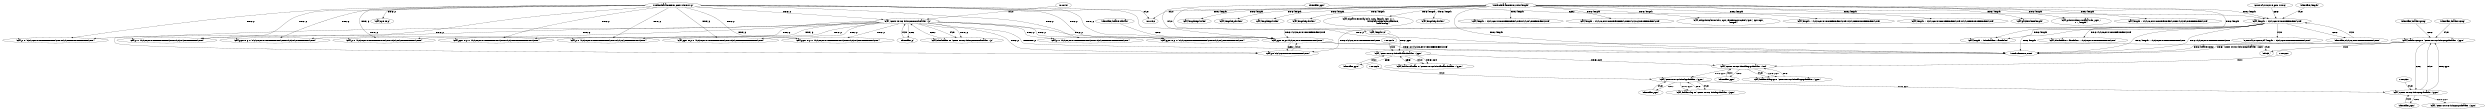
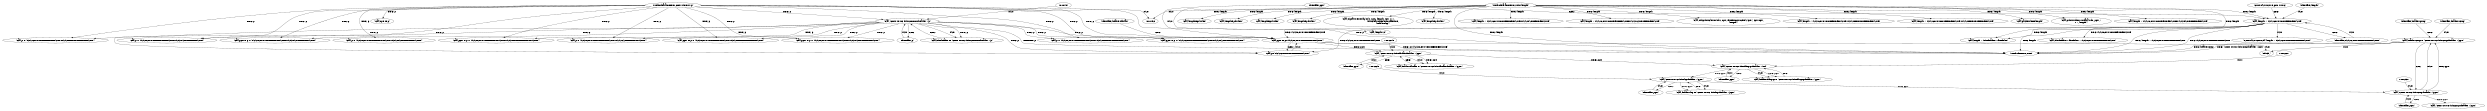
edge "(Call,(const struct isis_common_header *)p)" -> "(Call,p + (ISIS_COMMON_HEADER_SIZE+ISIS_PSNP_HEADER_SIZE))": removed, label "DDG: p"
edge "(Call,length-12)" -> "(Call,(const struct isis_iih_lan_header *)pptr)": now "(Call,pptr = p+(ISIS_COMMON_HEADER_SIZE))" -> "(Call,(const struct isis_iih_lan_header *)pptr)"
